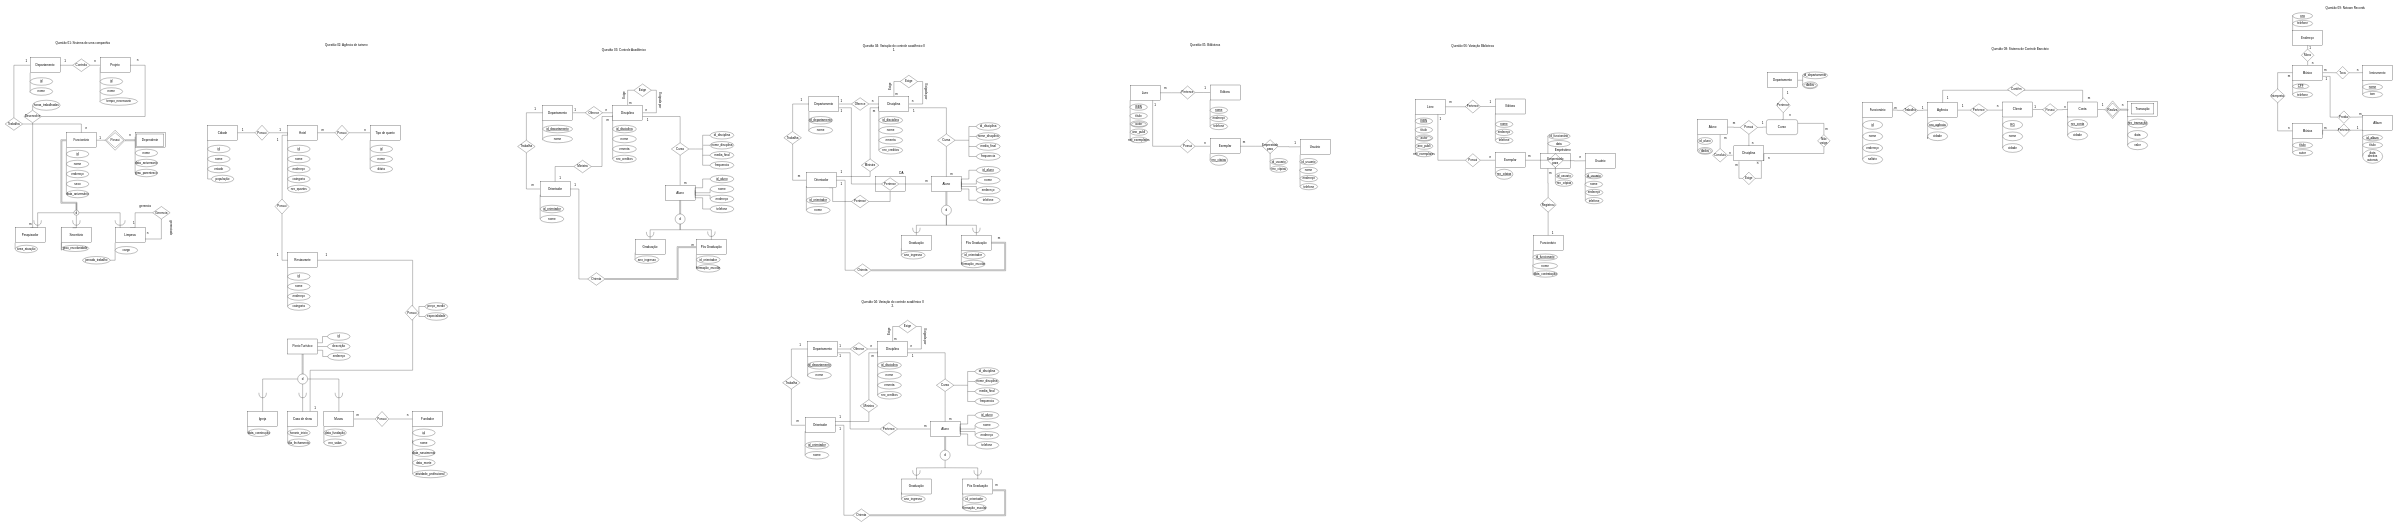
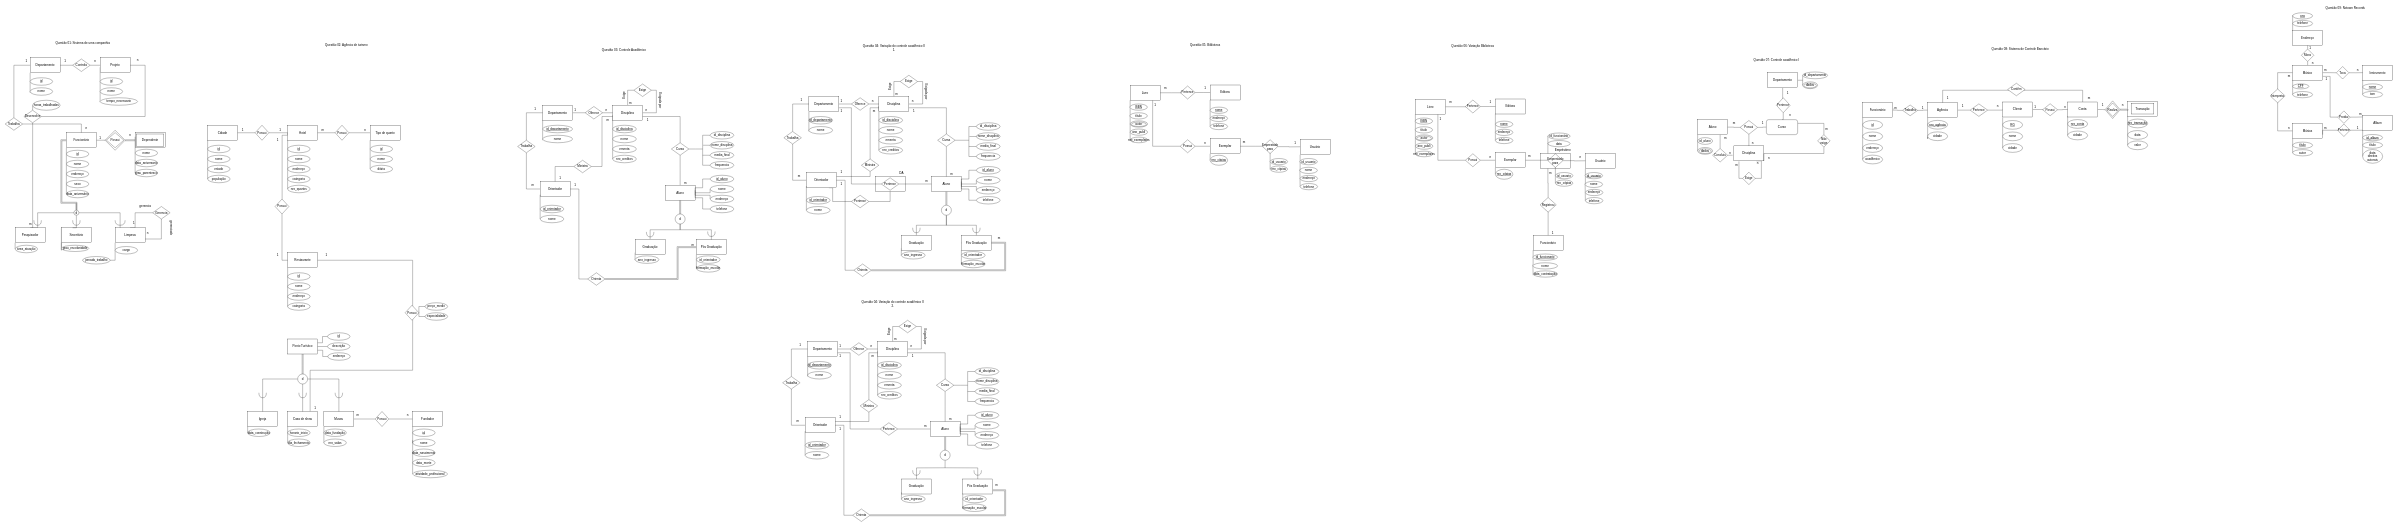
node "Questão 07: Controle acadêmico I": added
node "salário": label "salário" -> "acadêmico"
node "população": moved (223, 179) -> (219, 179)
